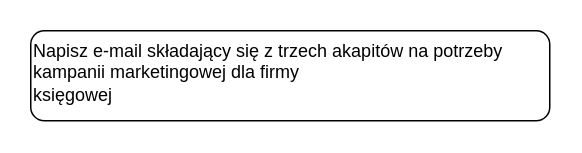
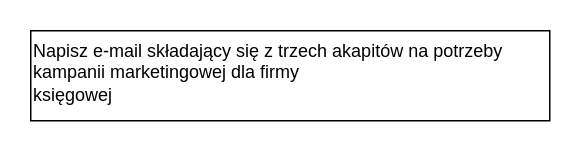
node "Napisz e-mail składający się z trzech akapitów na potrzeby kampanii marketingowej dla firmy księgowej": shape rounded rectangle -> rectangle
